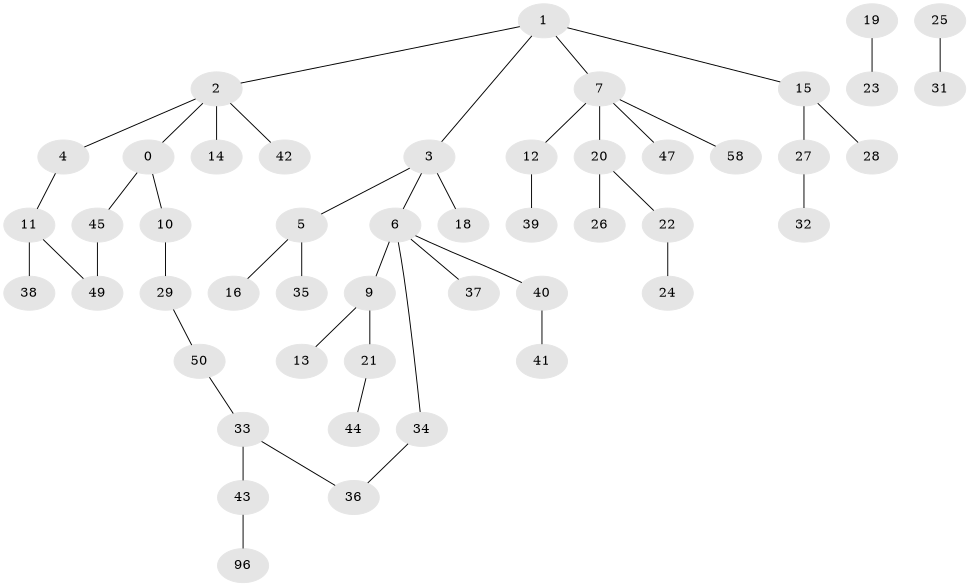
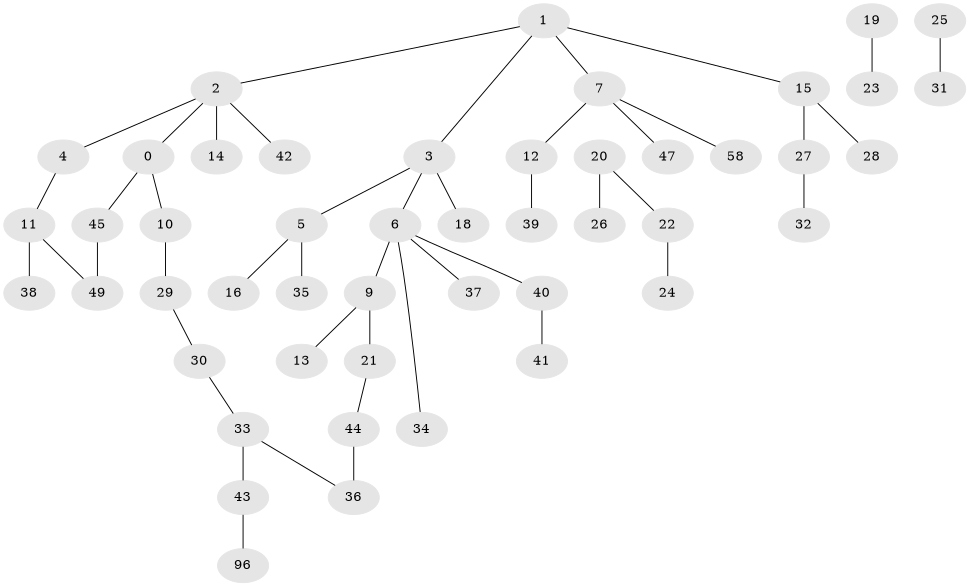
edge "7" -- "20": removed
node "50": label "50" -> "30"
edge "34" -- "36": now "44" -- "36"
